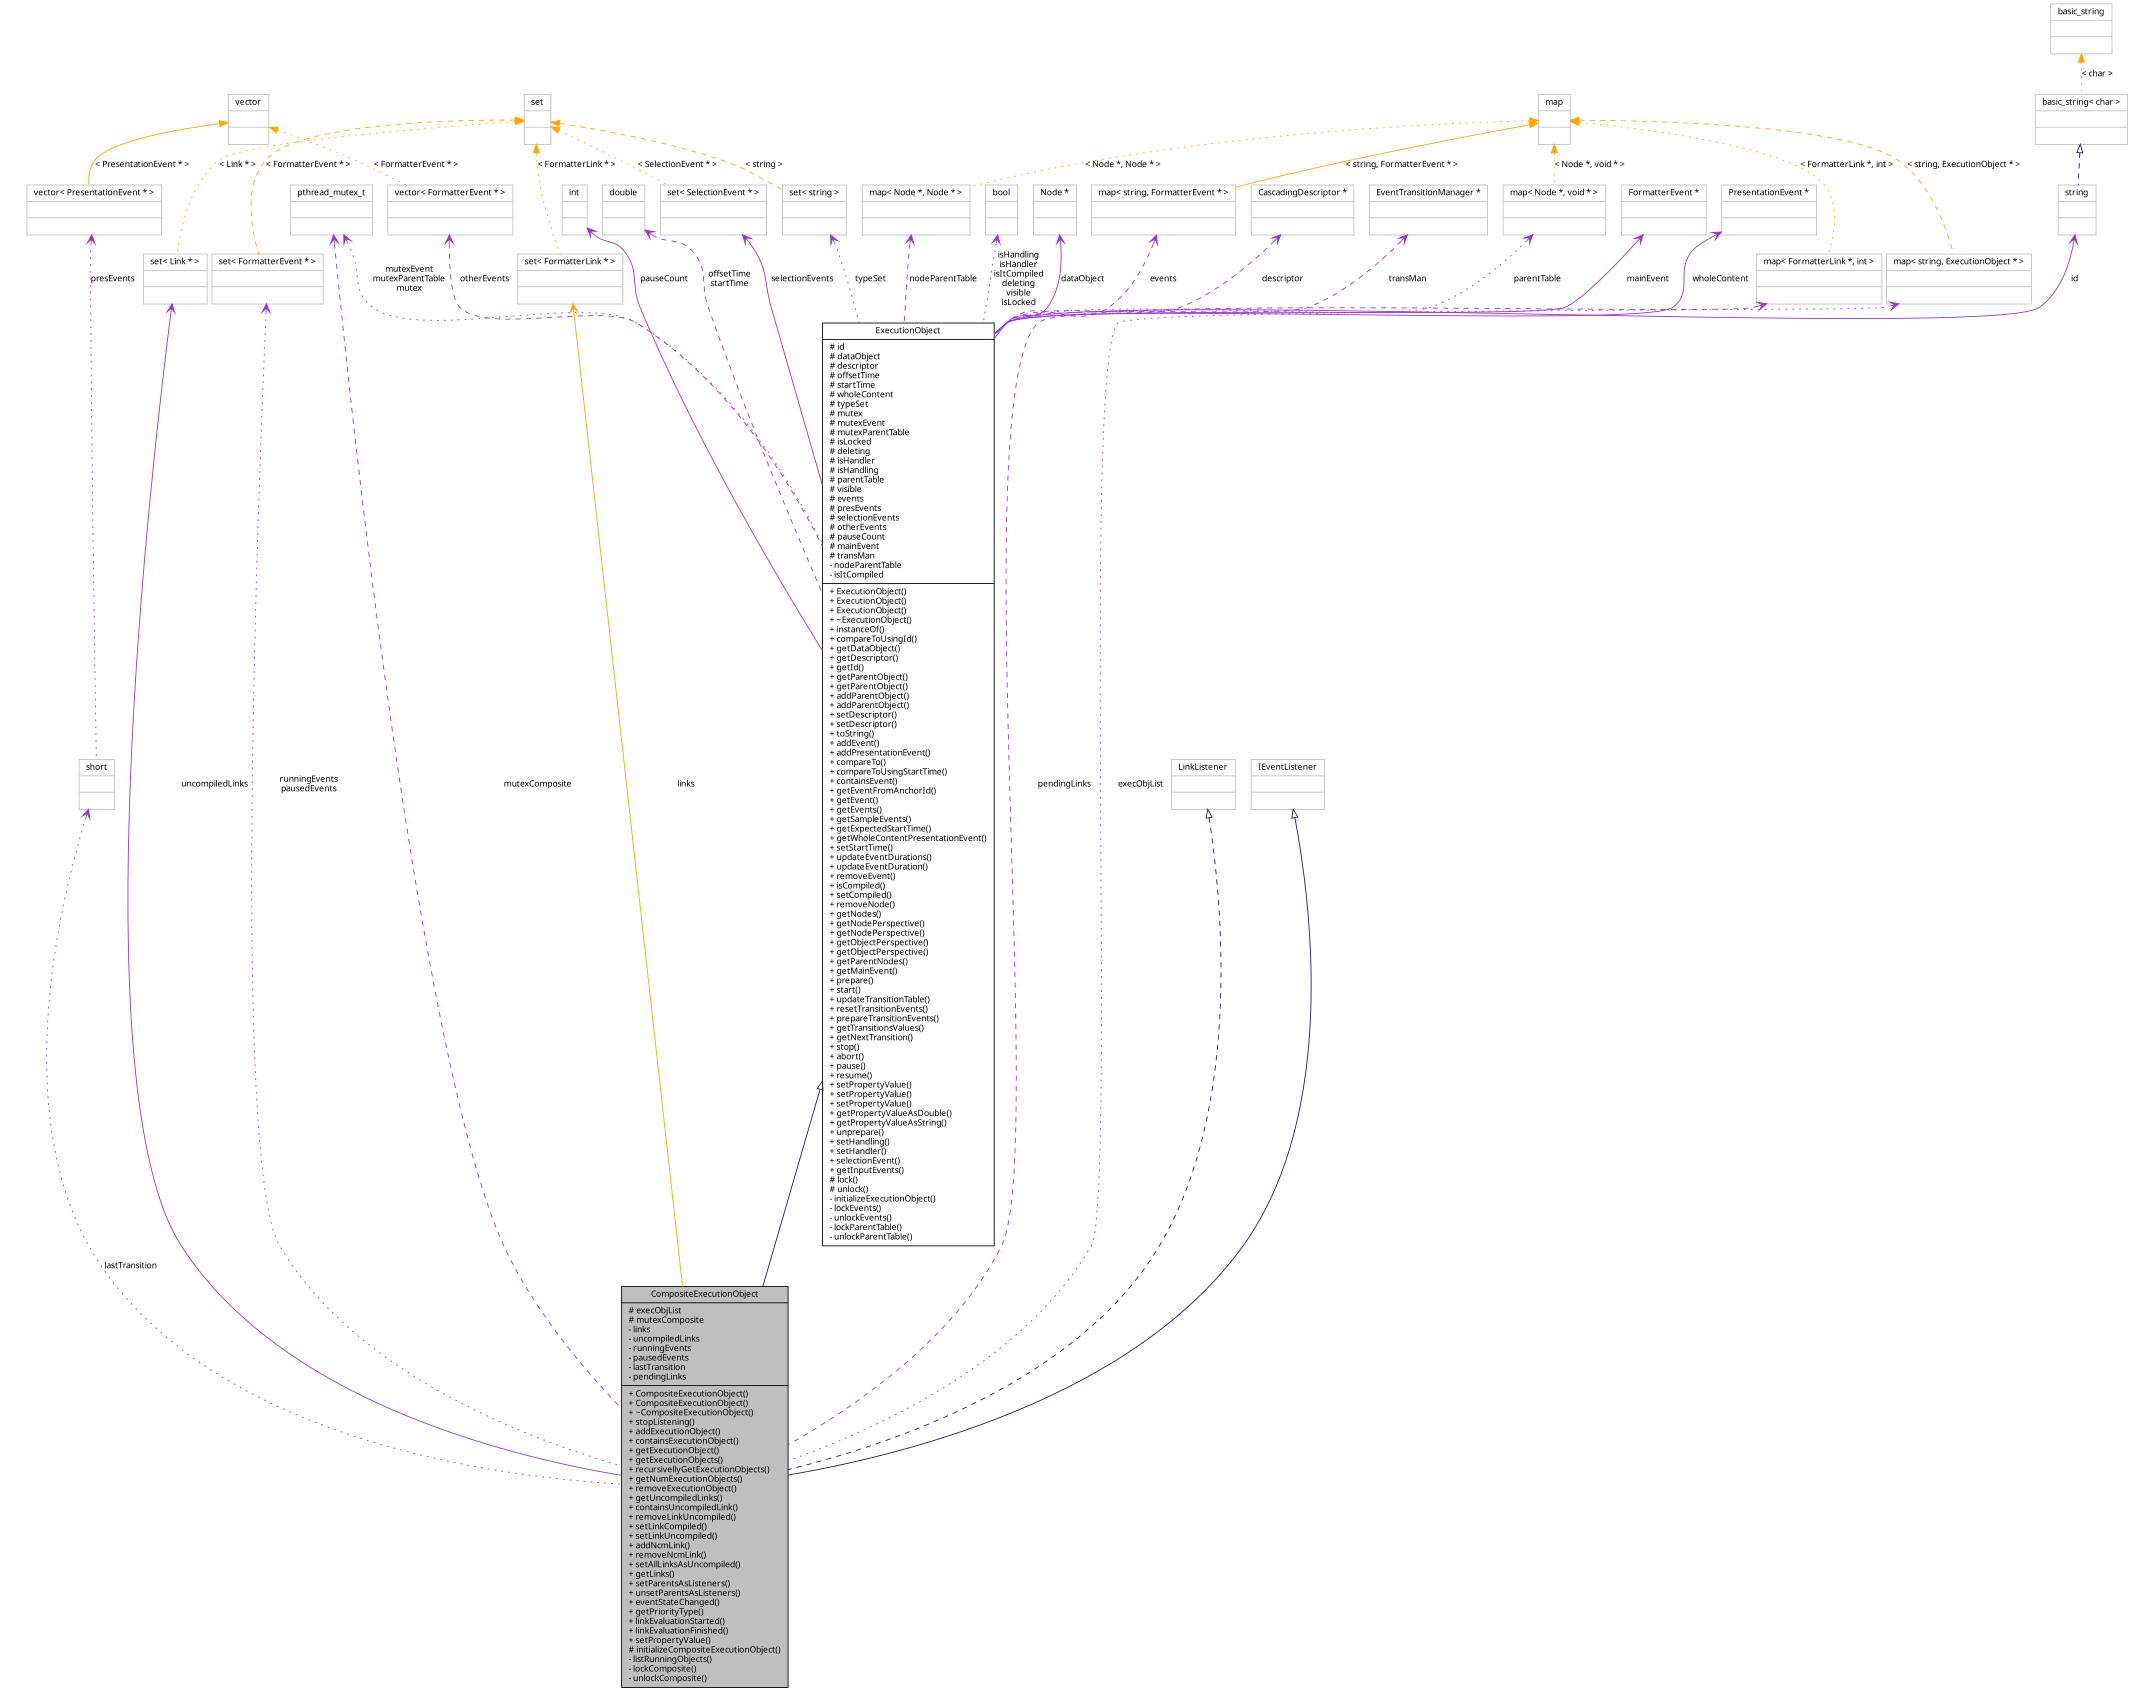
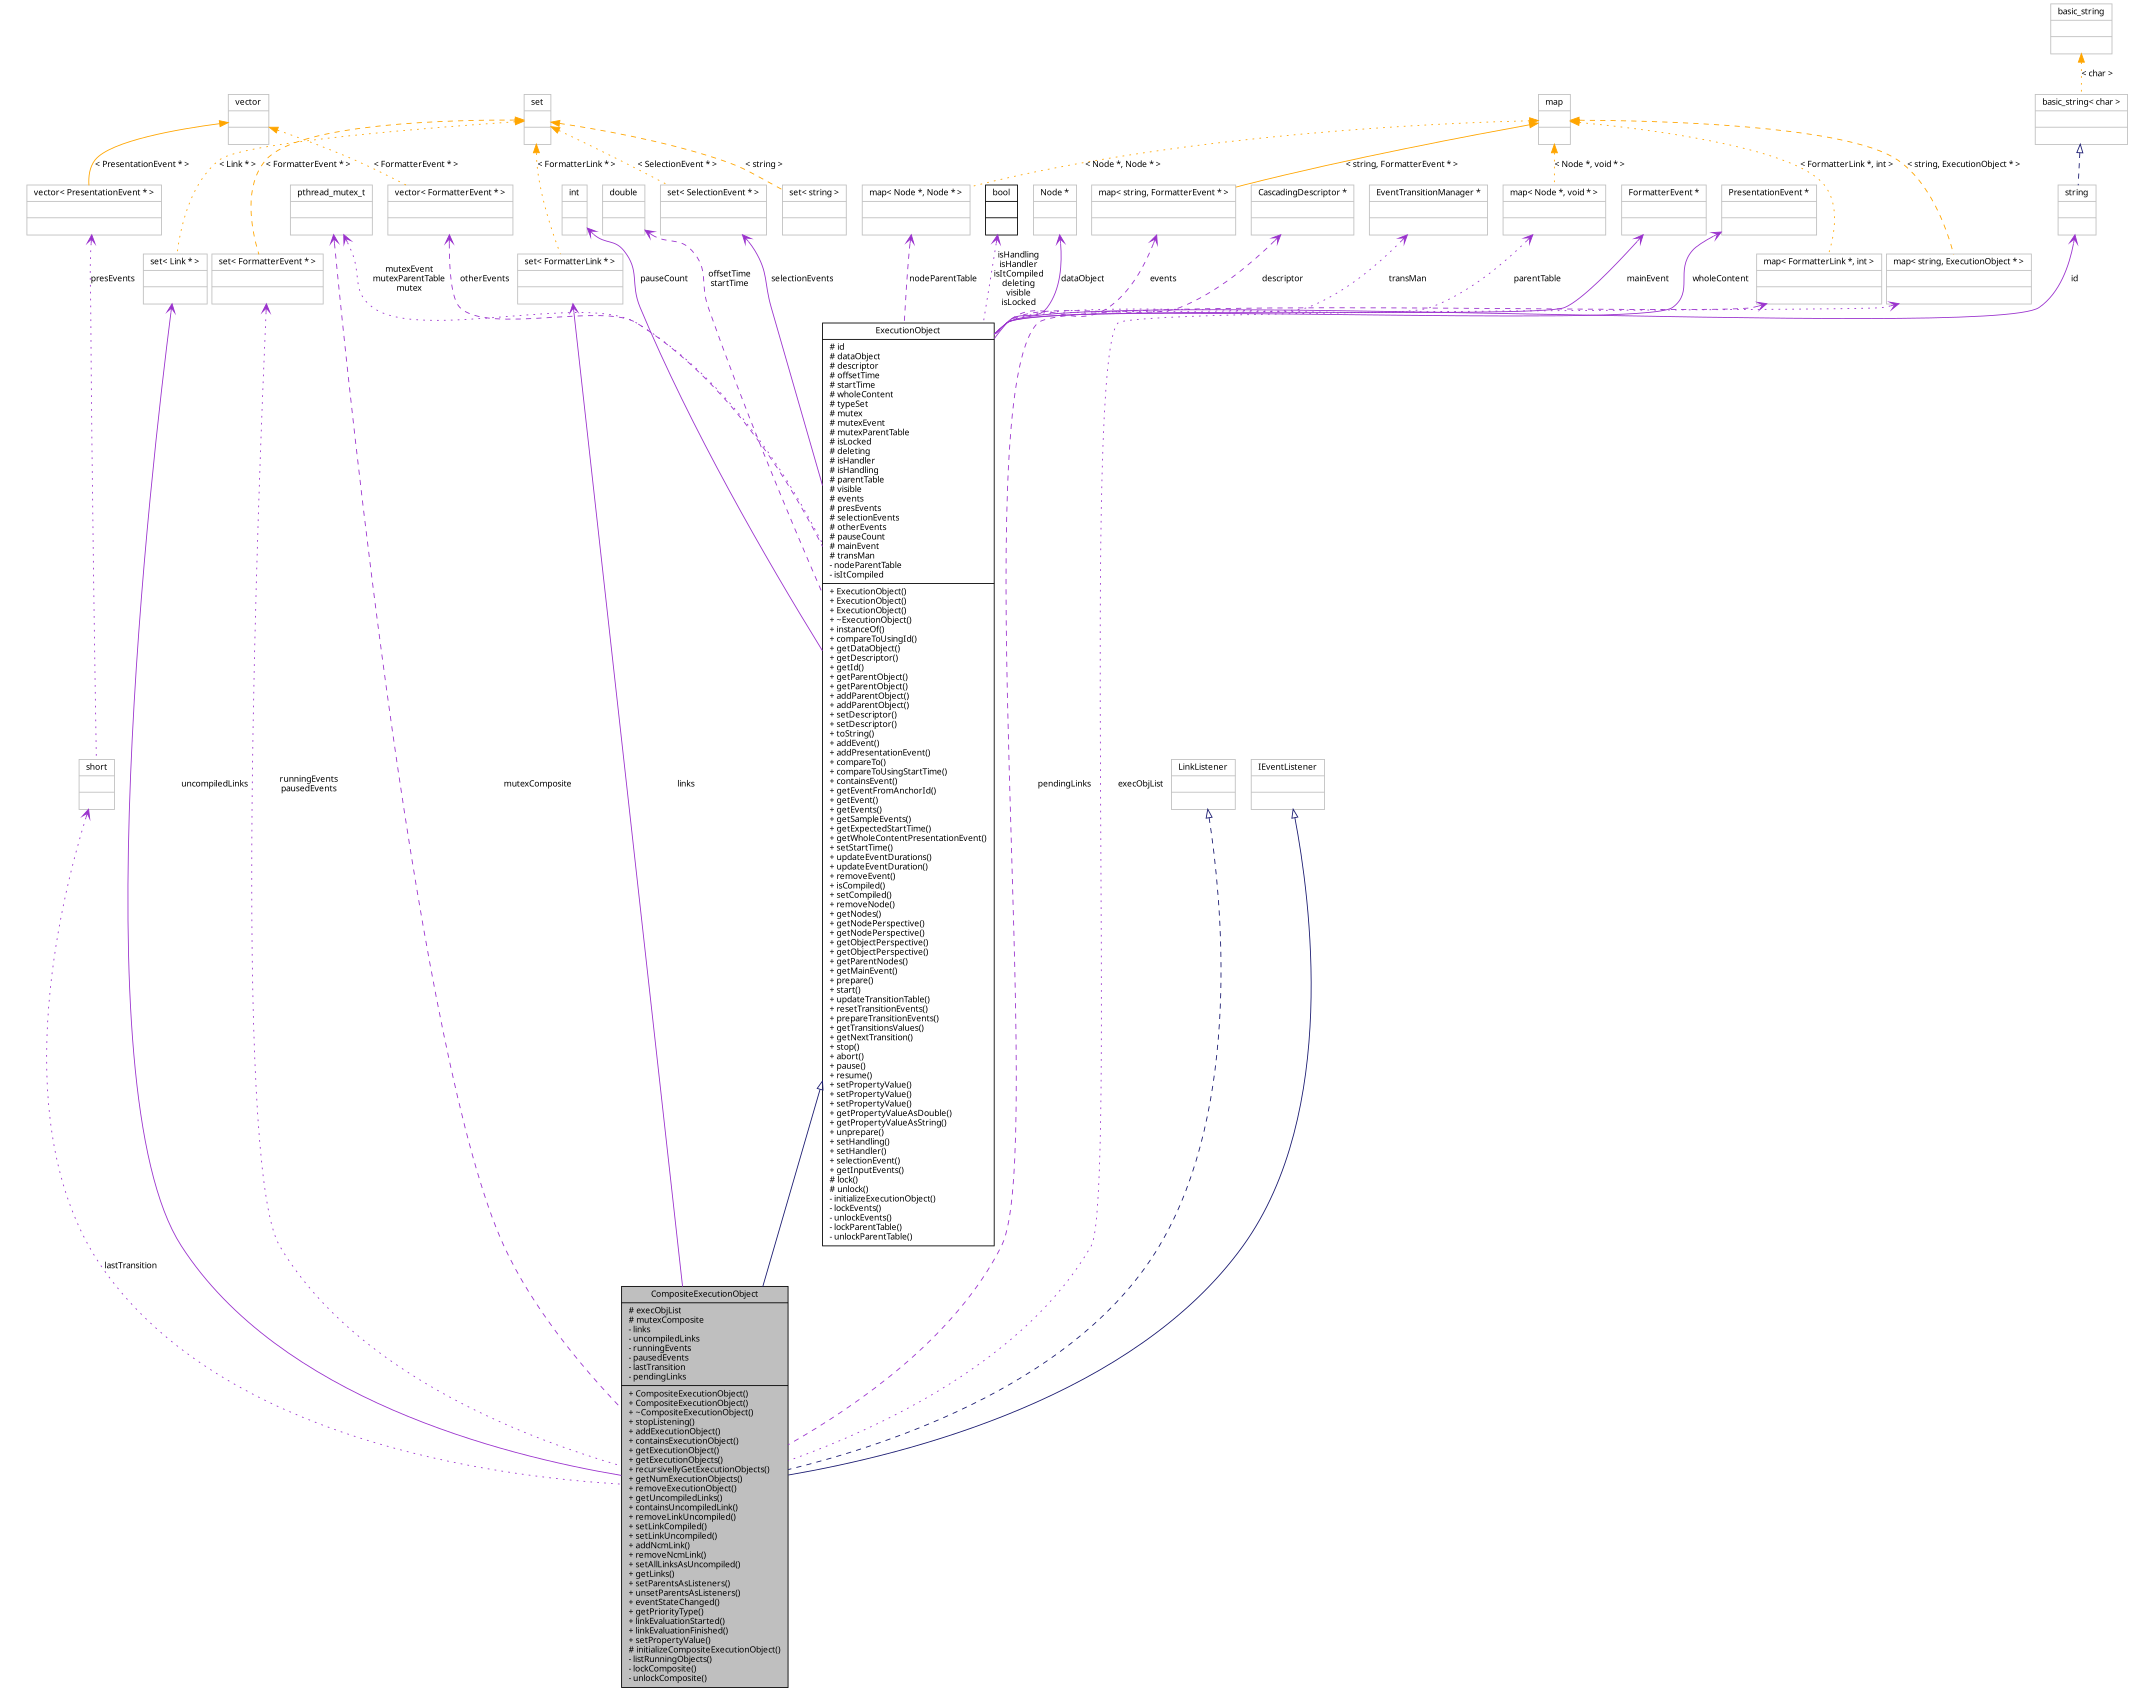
node "bool": color grey75 -> black
edge "ExecutionObject" -> "set< string >": removed, label "typeSet"
edge "ExecutionObject" -> "EventTransitionManager *": style dashed -> dotted
edge "CompositeExecutionObject" -> "set< FormatterLink * >": color orange -> darkorchid3
